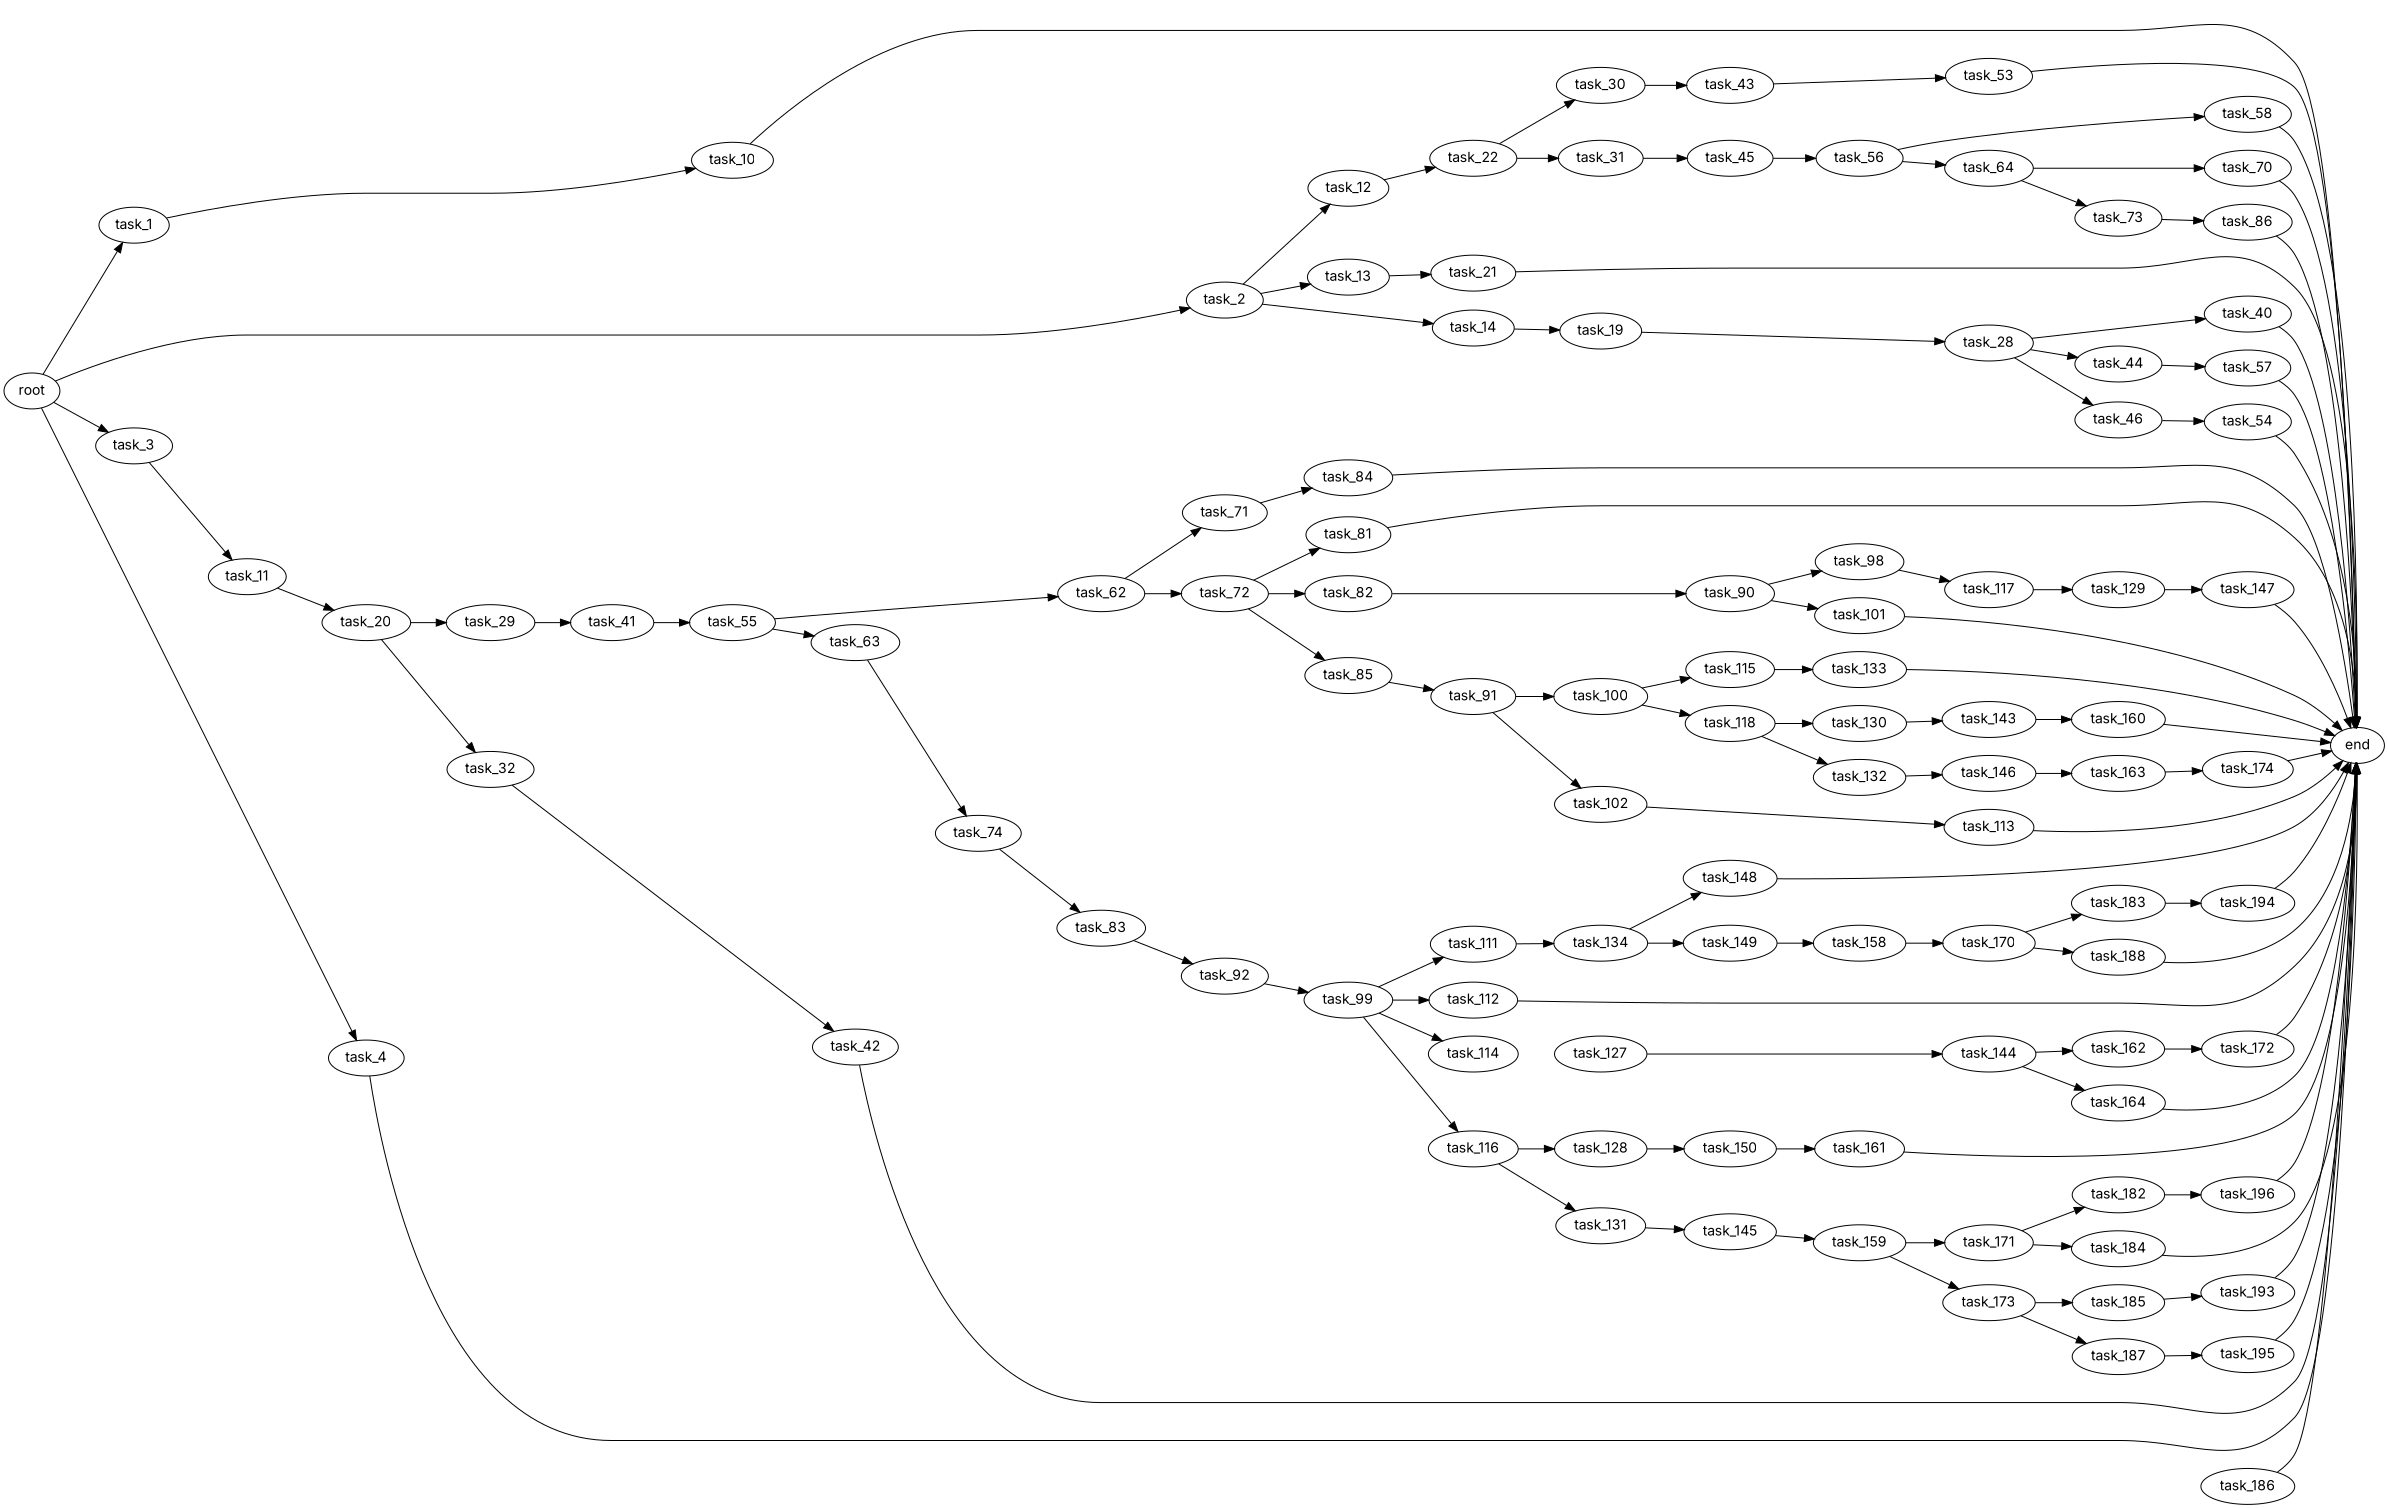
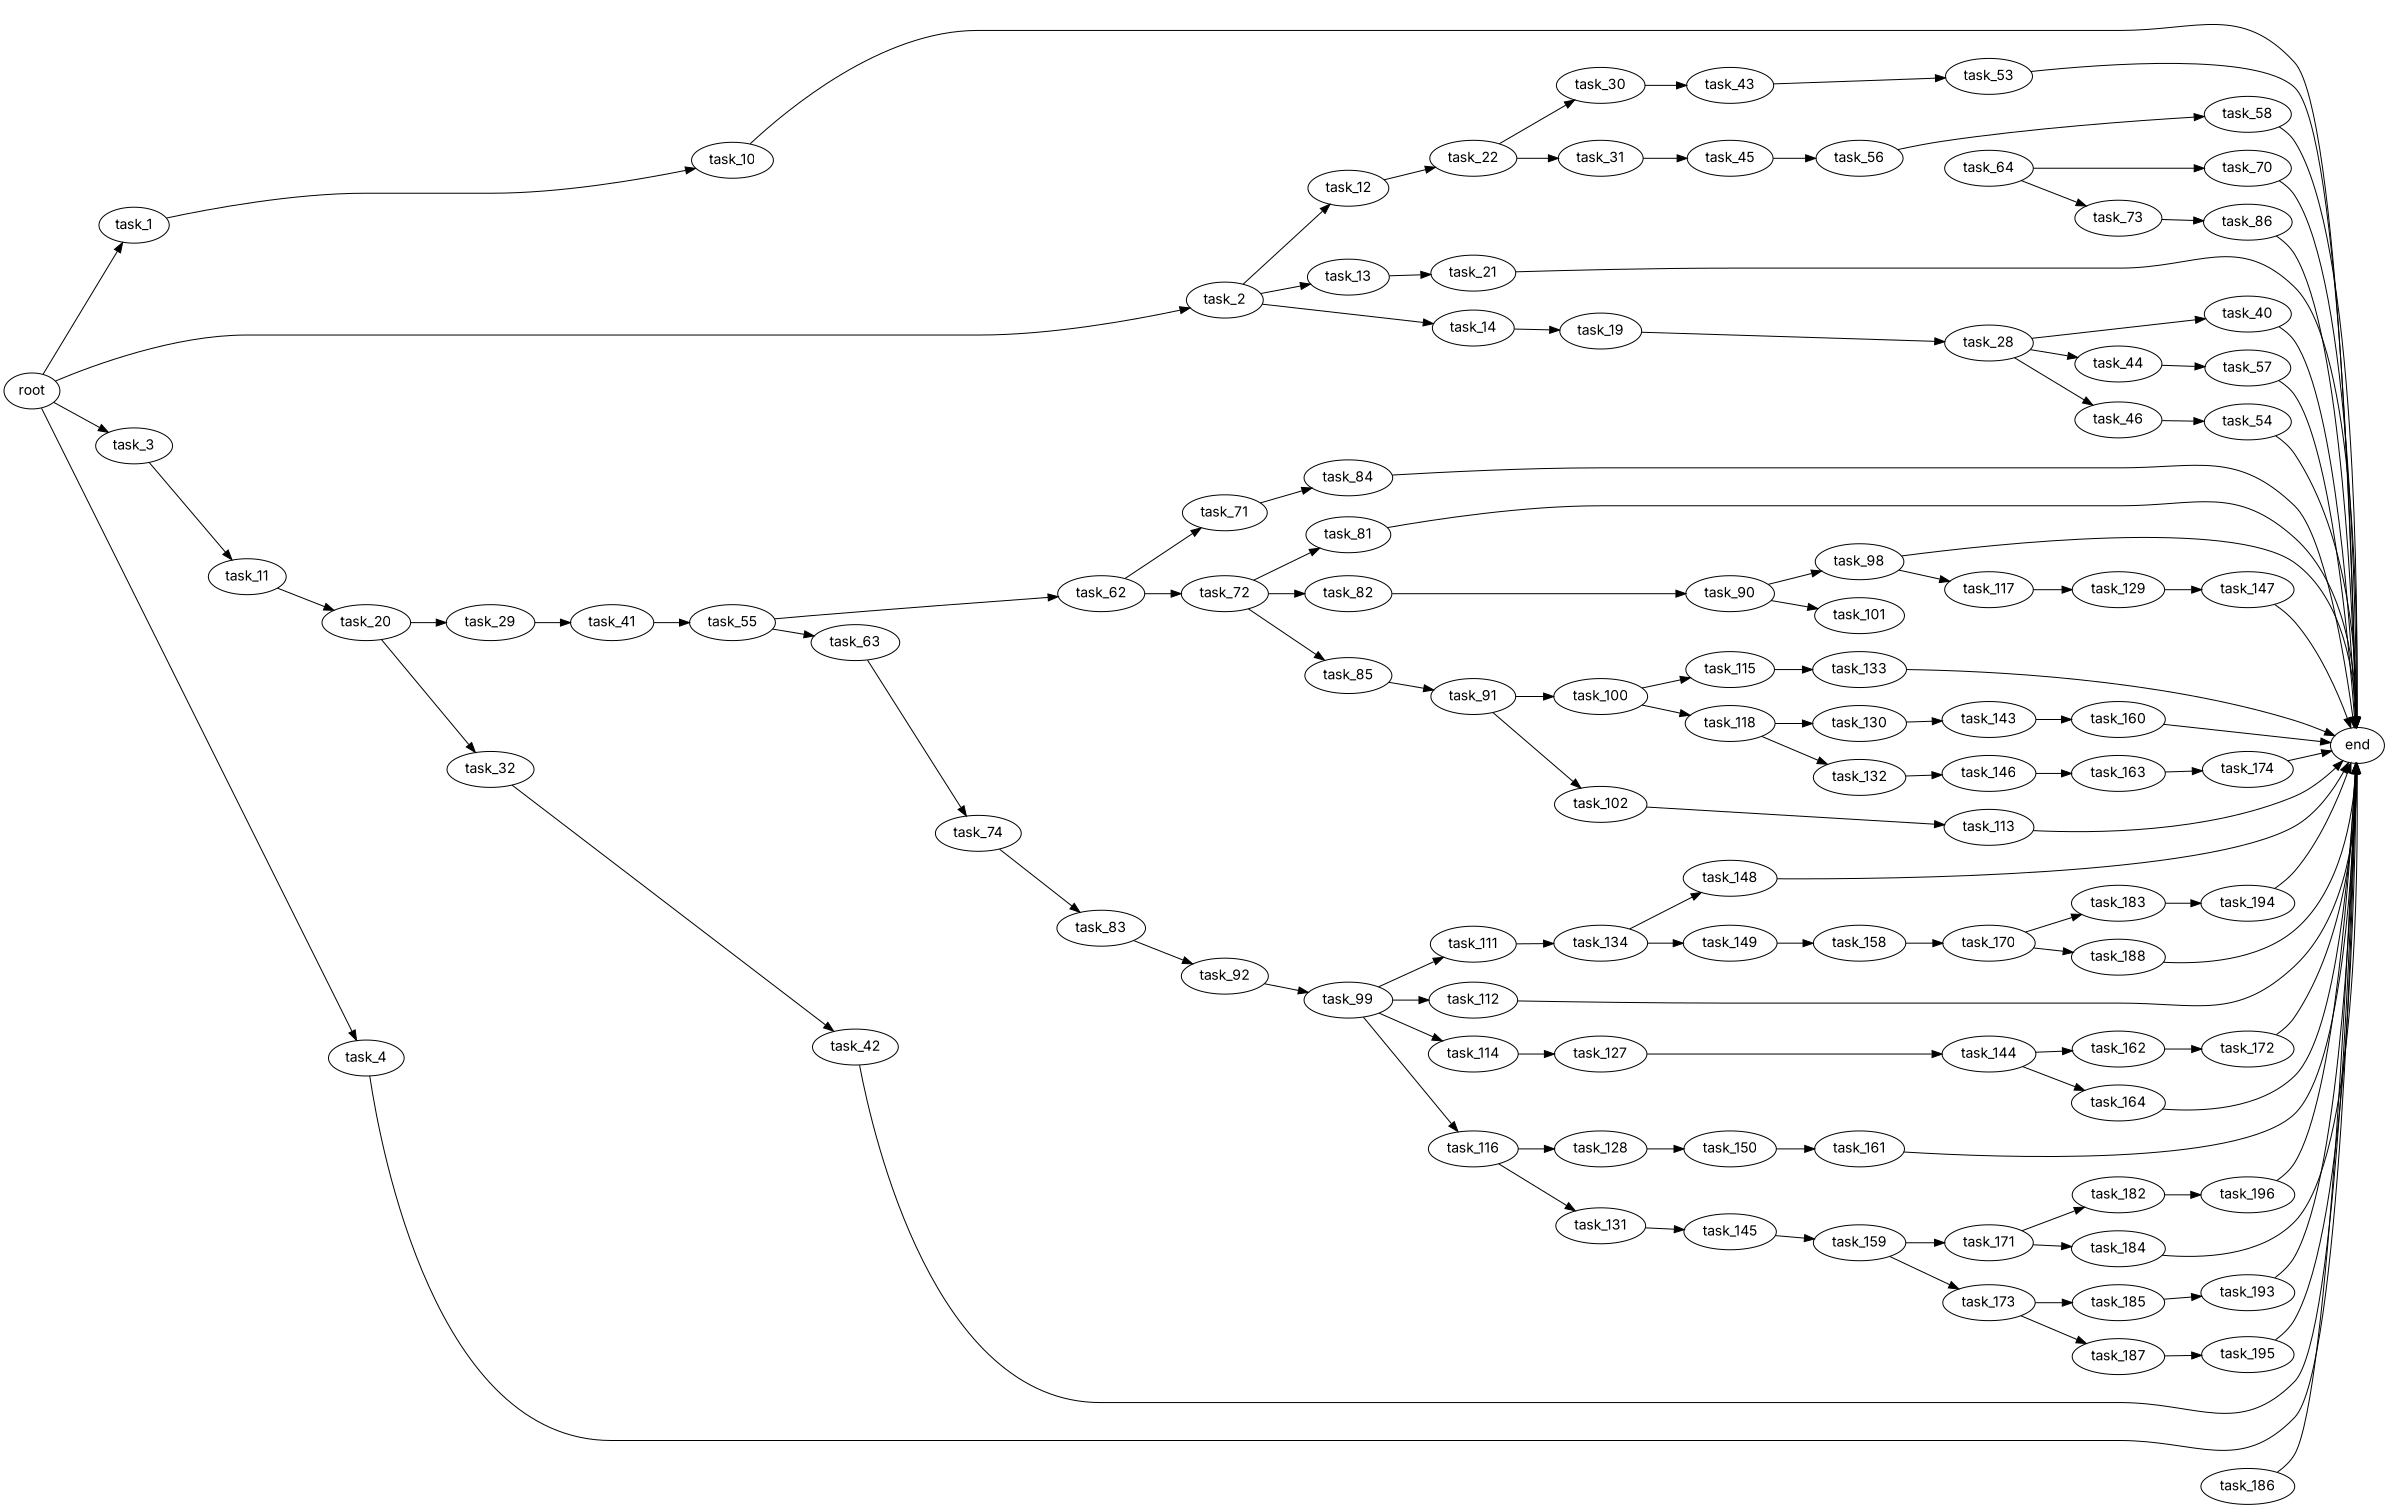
edge "task_56" -> "task_64": removed
edge "task_101" -> "end": now "task_98" -> "end"
edge "task_114" -> "task_127": added
